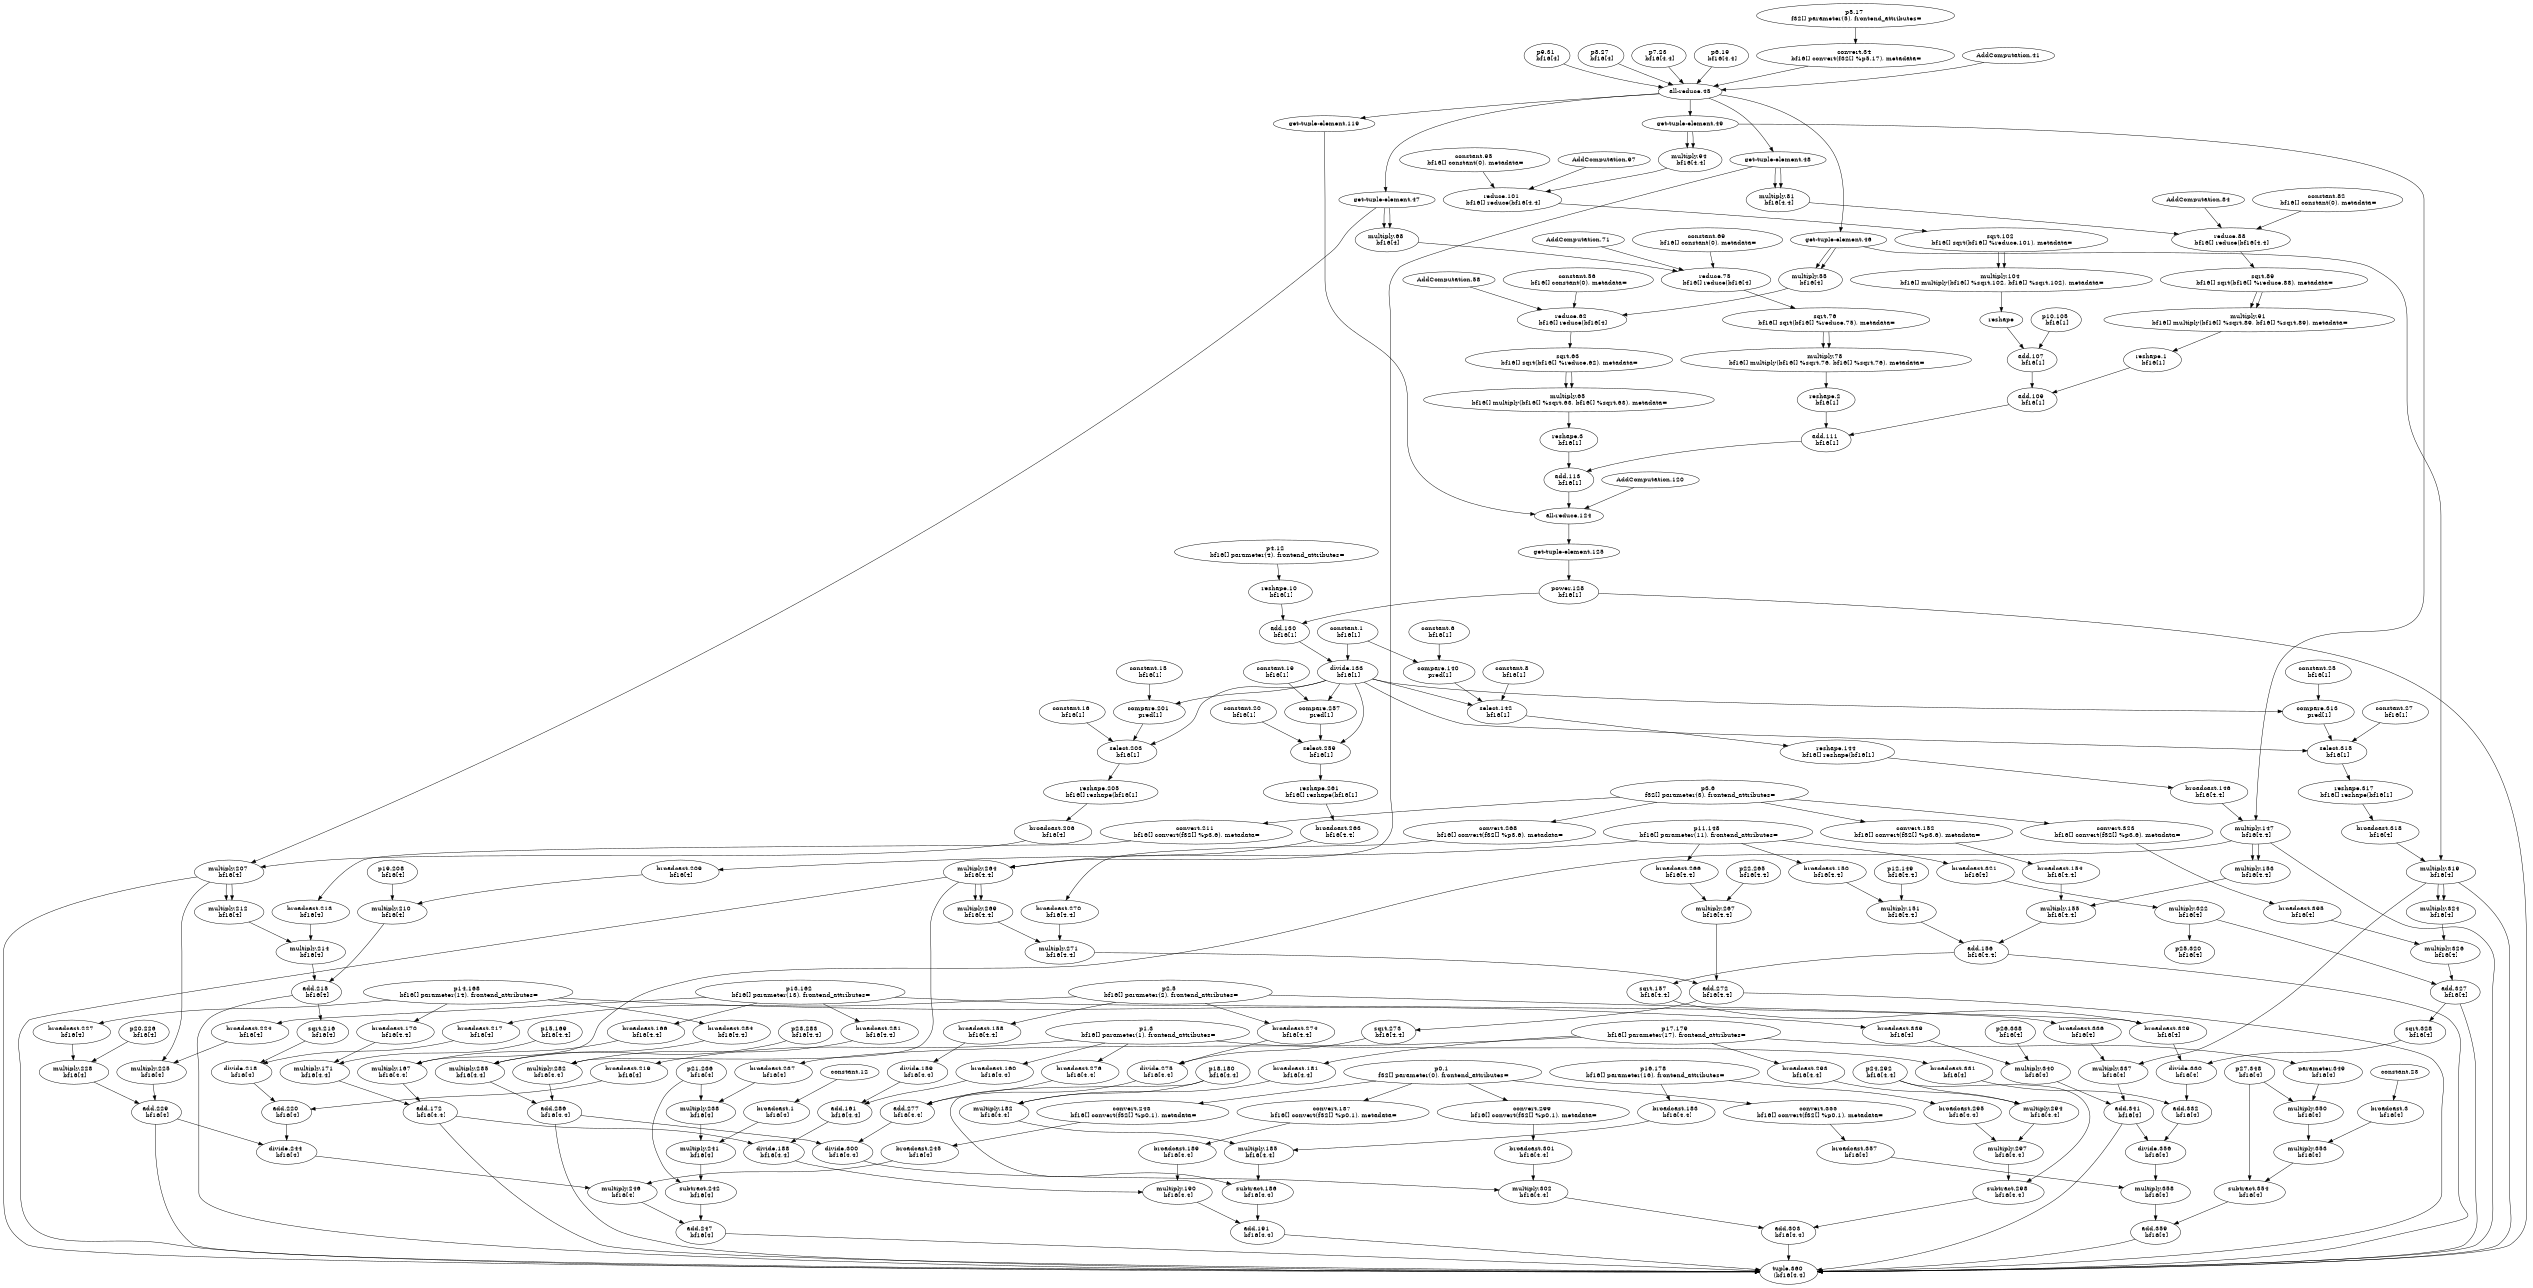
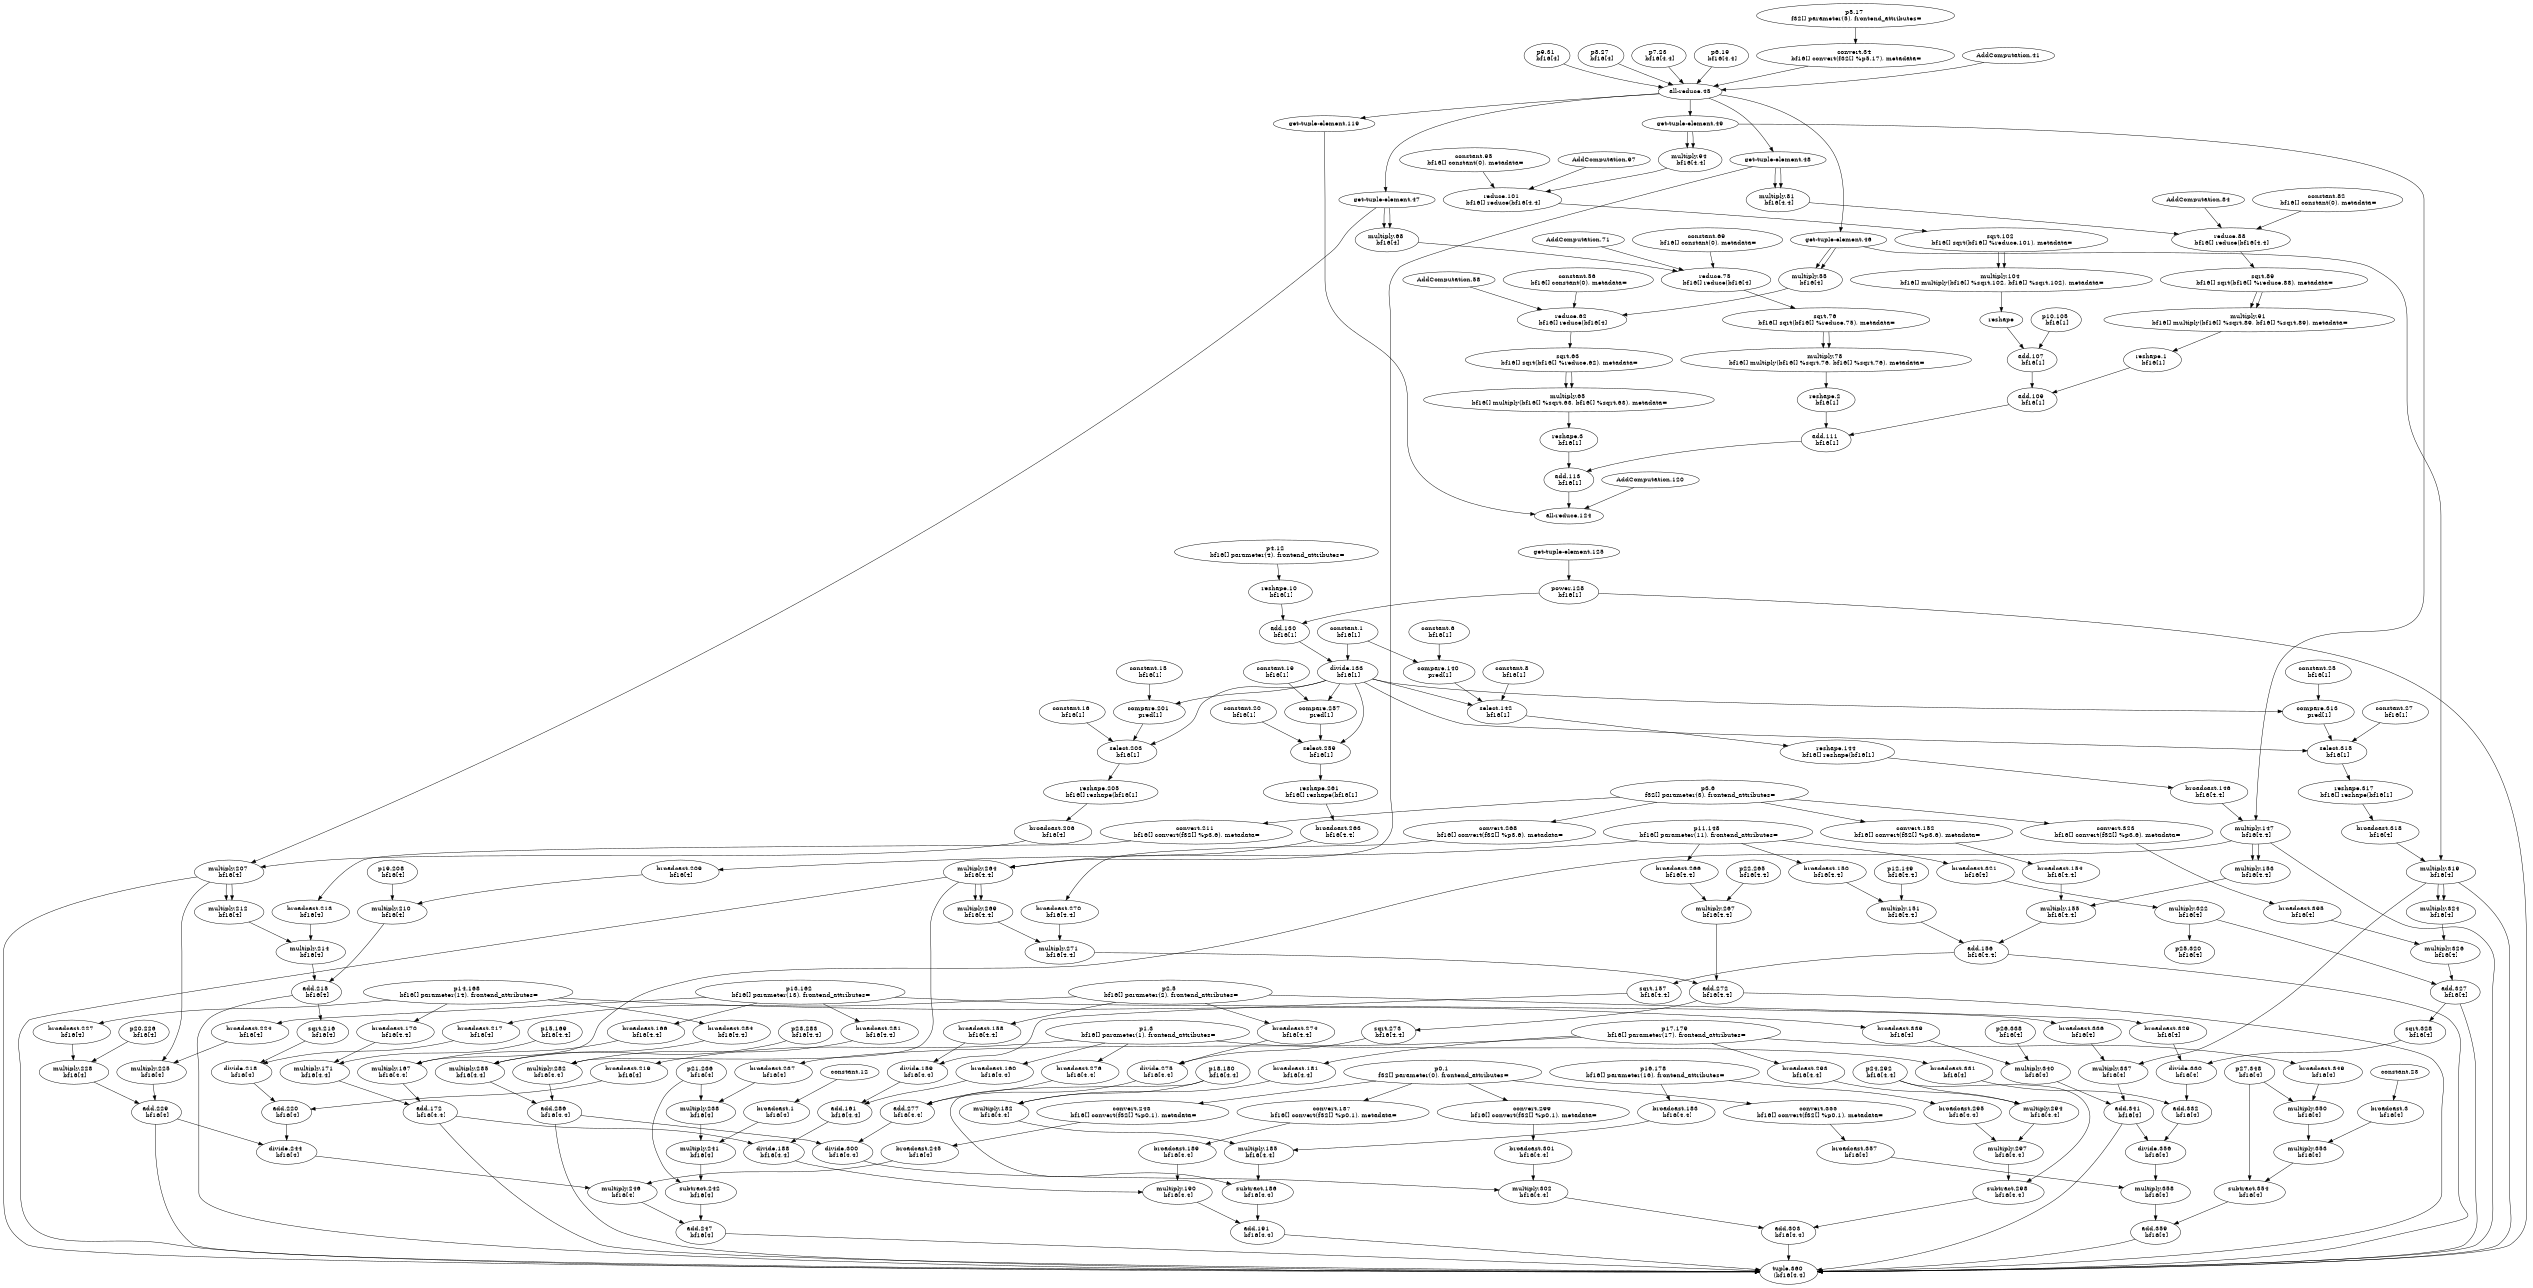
edge "all-reduce.124" -> "get-tuple-element.125": removed
edge "sqrt.157 bf16[4,4]" -> "broadcast.329 bf16[4]": now "sqrt.157 bf16[4,4]" -> "divide.159 bf16[4,4]"
node "parameter.349 bf16[4]": label "parameter.349 bf16[4]" -> "broadcast.349 bf16[4]"
